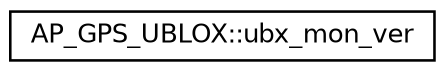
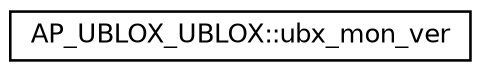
node "AP_GPS_UBLOX::ubx_mon_ver": label "AP_GPS_UBLOX::ubx_mon_ver" -> "AP_UBLOX_UBLOX::ubx_mon_ver"
